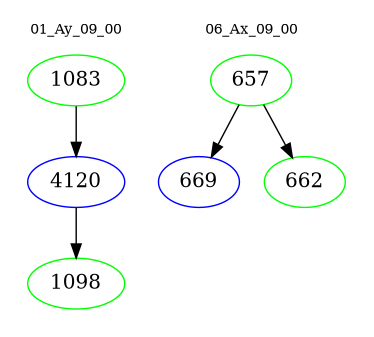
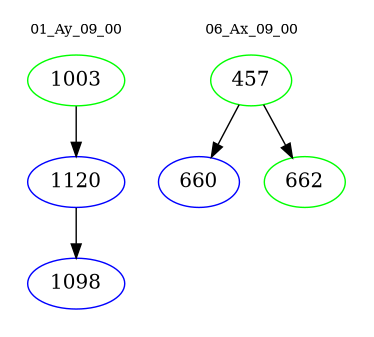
node "1083": label "1083" -> "1003"
node "657": label "657" -> "457"
node "4120": label "4120" -> "1120"
node "669": label "669" -> "660"
node "1098": color green -> blue
